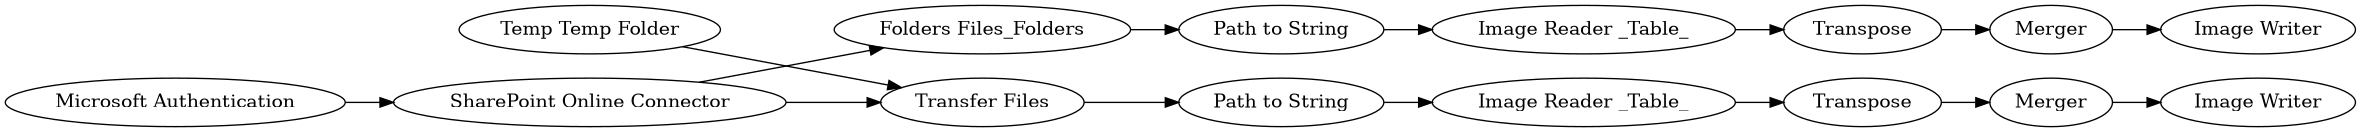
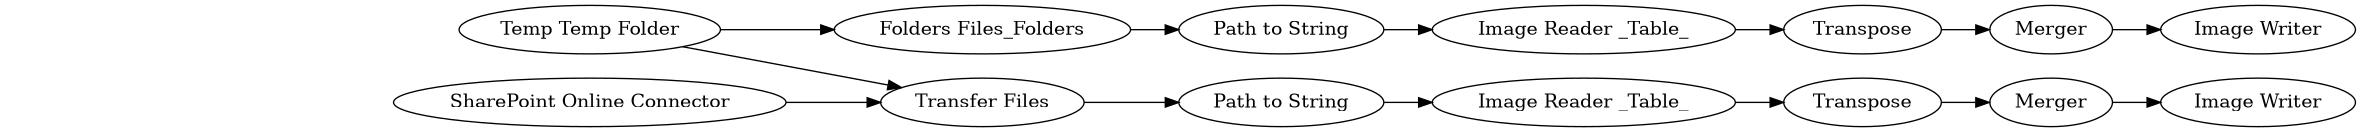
edge "SharePoint Online Connector" -> "Folders Files_Folders": now "Temp Temp Folder" -> "Folders Files_Folders"
node "Microsoft Authentication": removed
